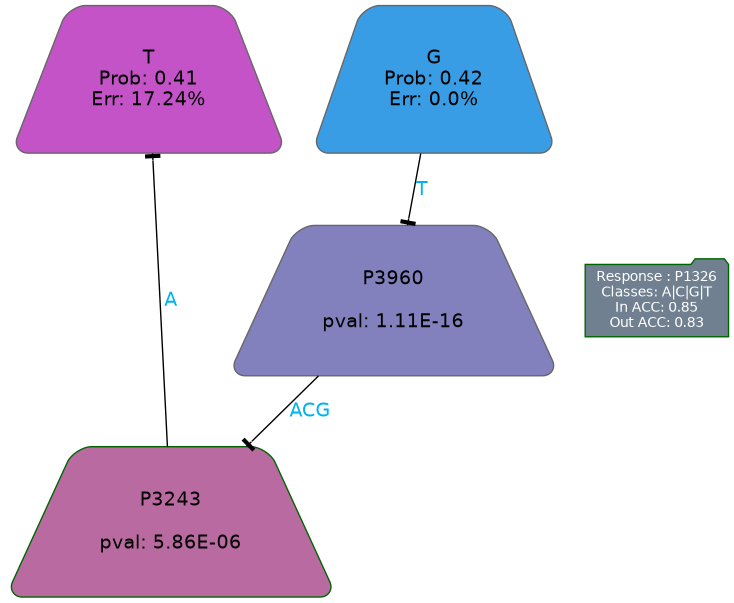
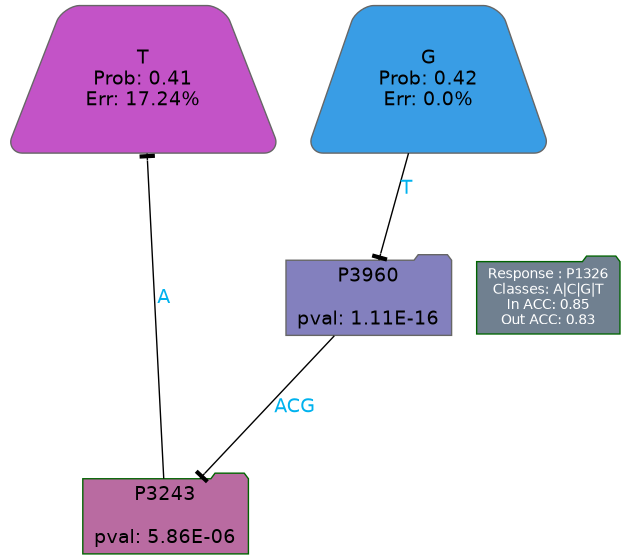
node "P3960 pval: 1.11E-16": shape trapezium -> folder
node "P3243 pval: 5.86E-06": shape trapezium -> folder
